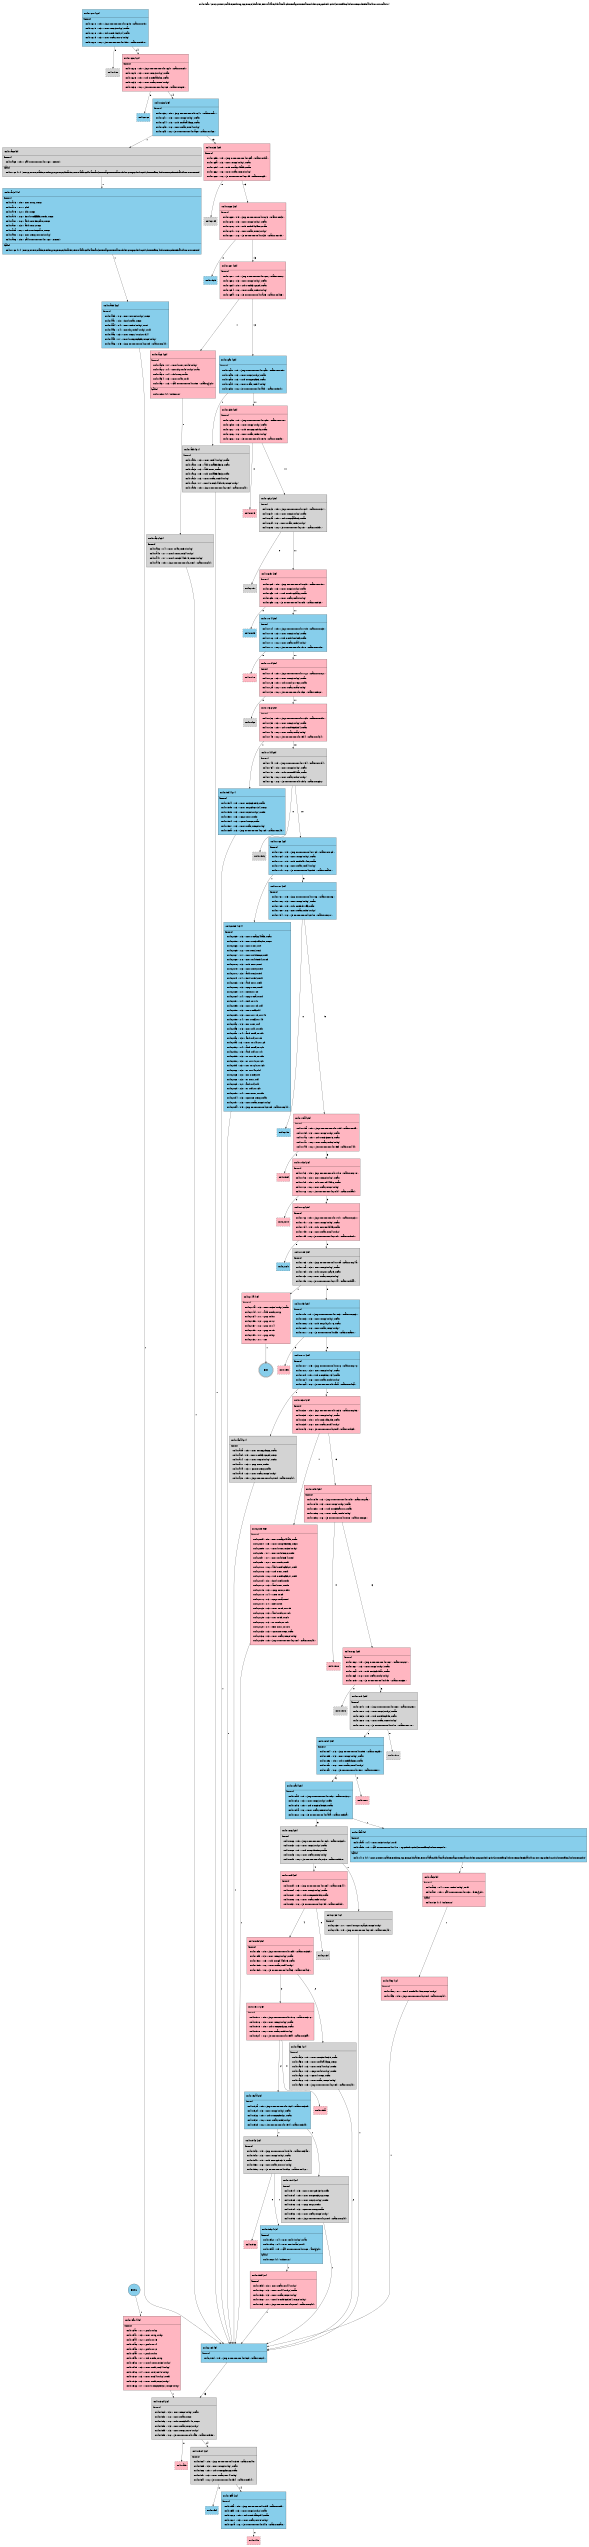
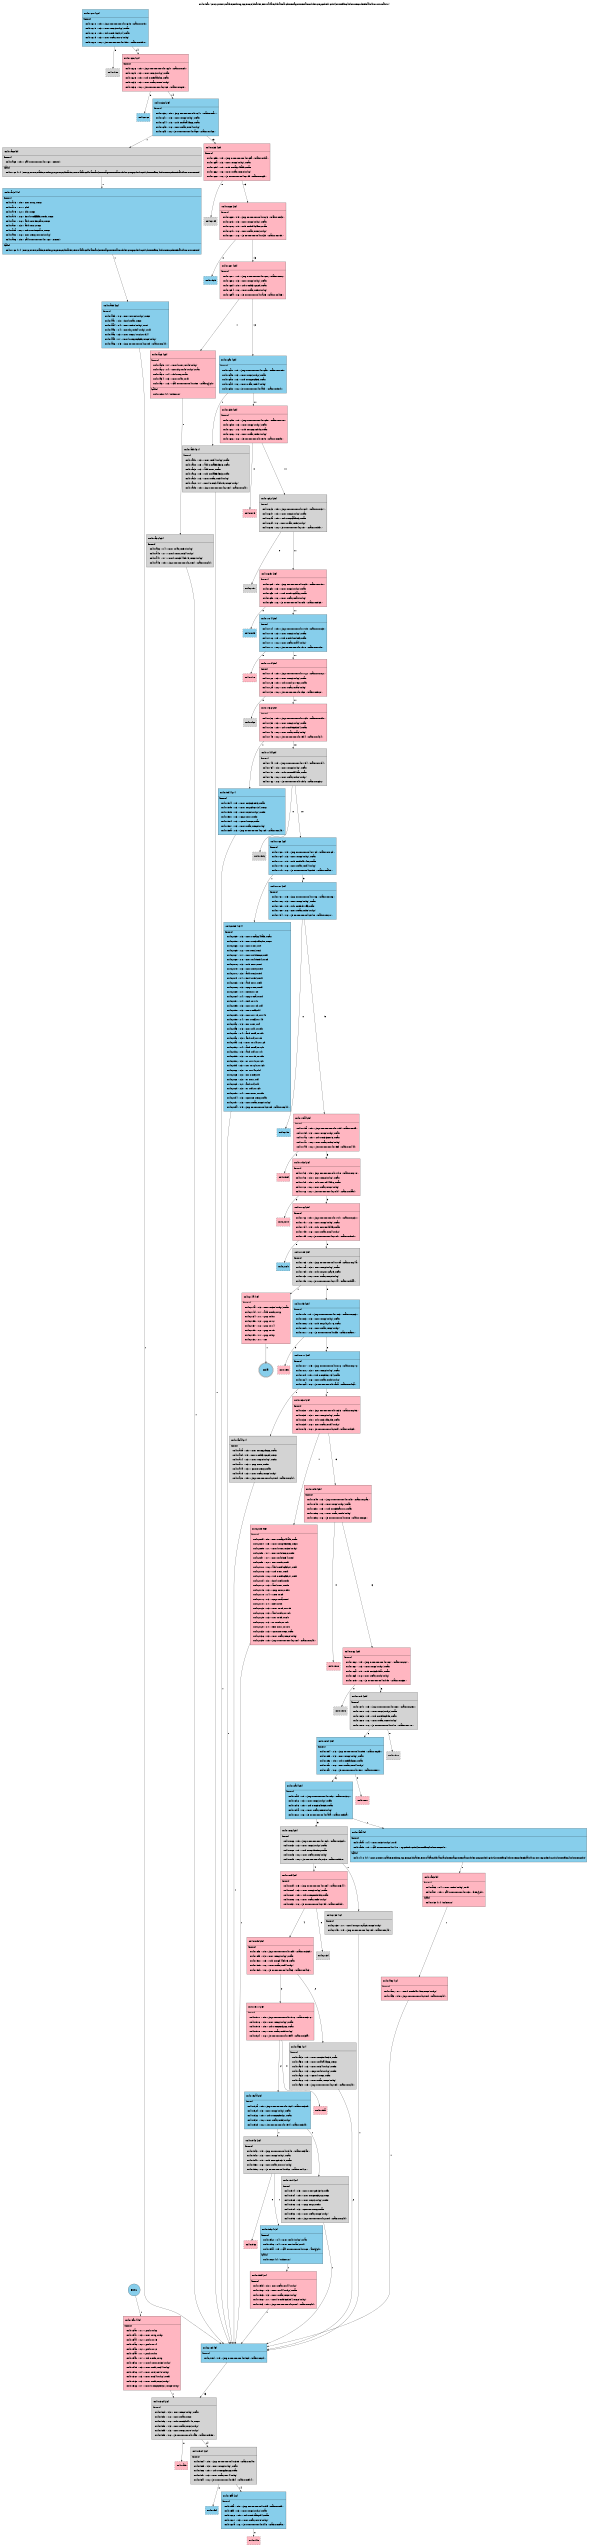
node "Exit": label "Exit" -> "Final"
